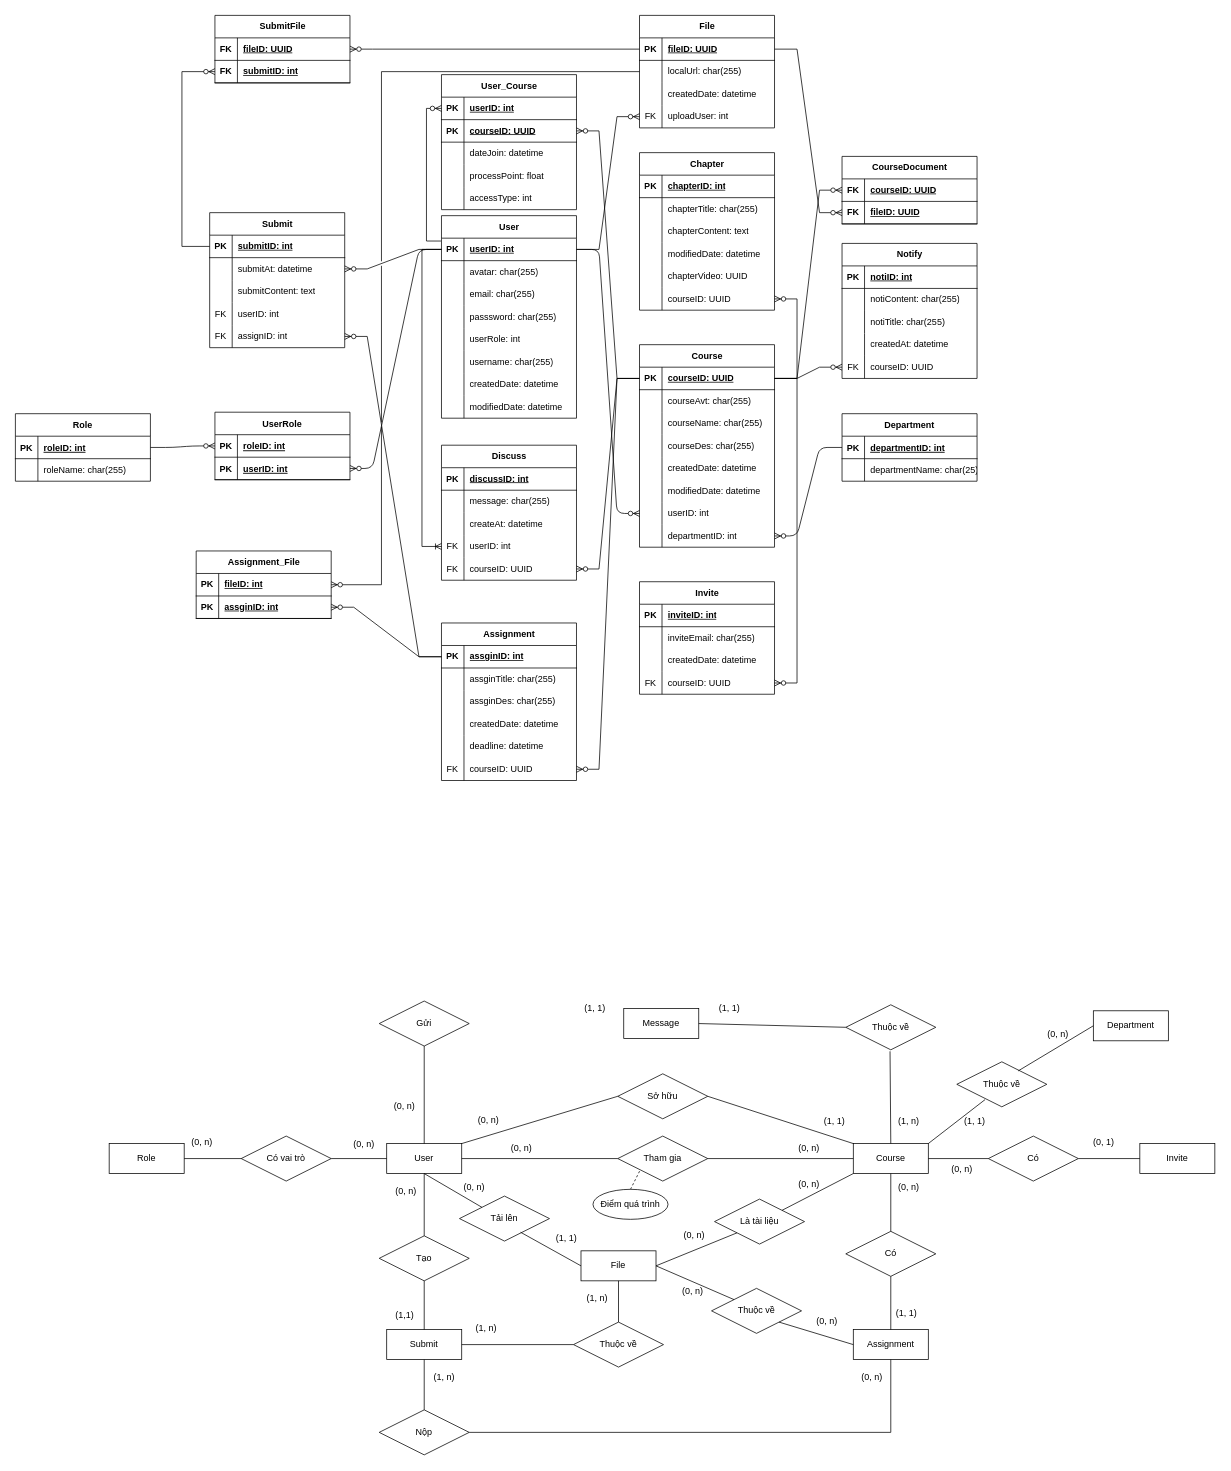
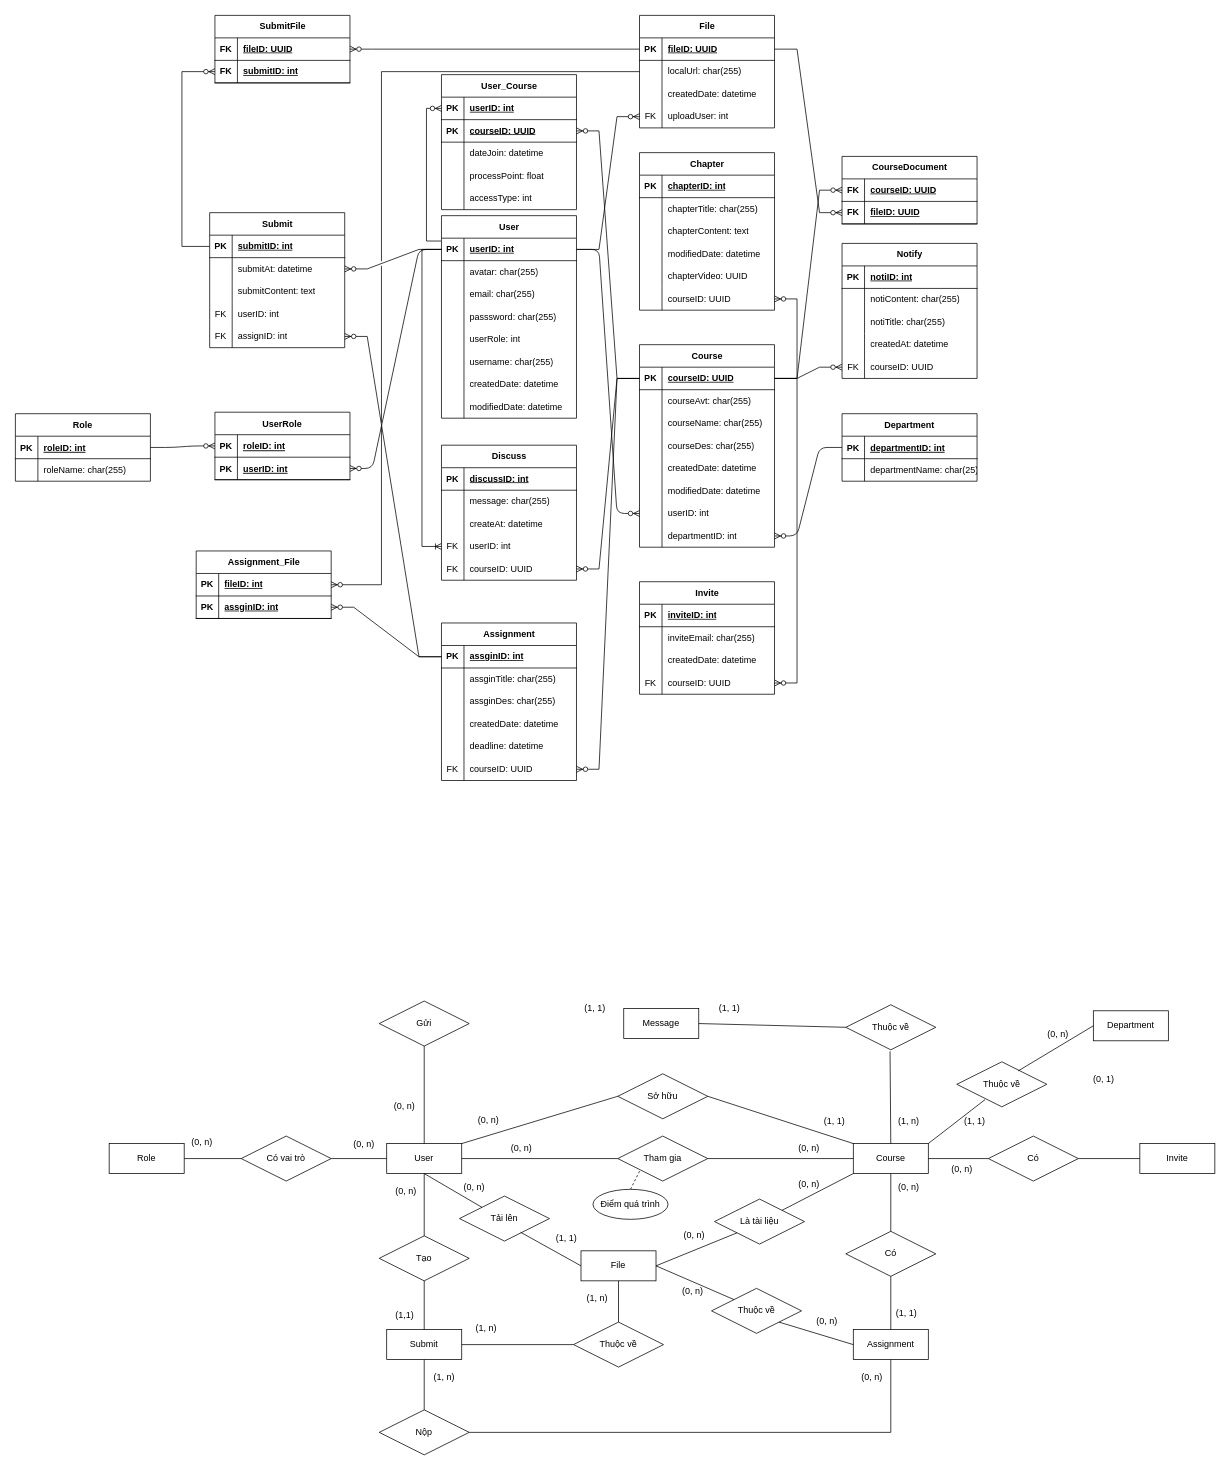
node "(0, 1)": moved (1104, 1143) -> (1104, 1080)
